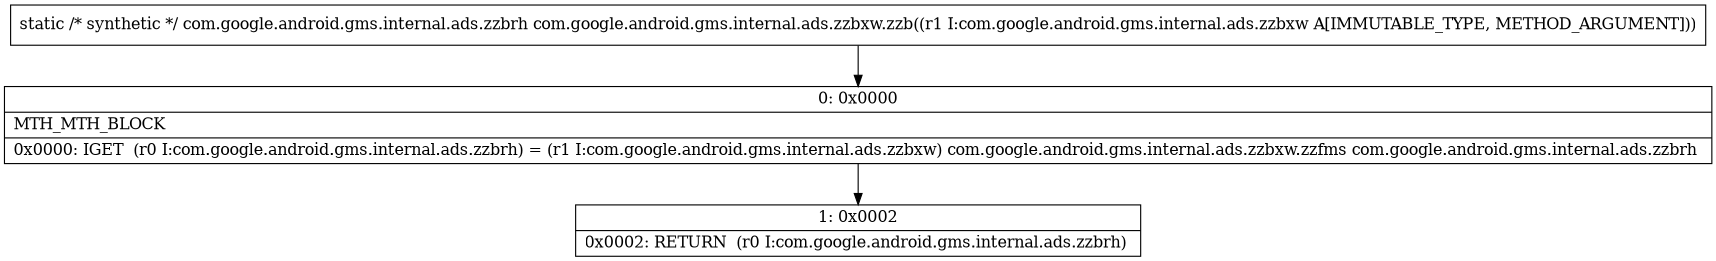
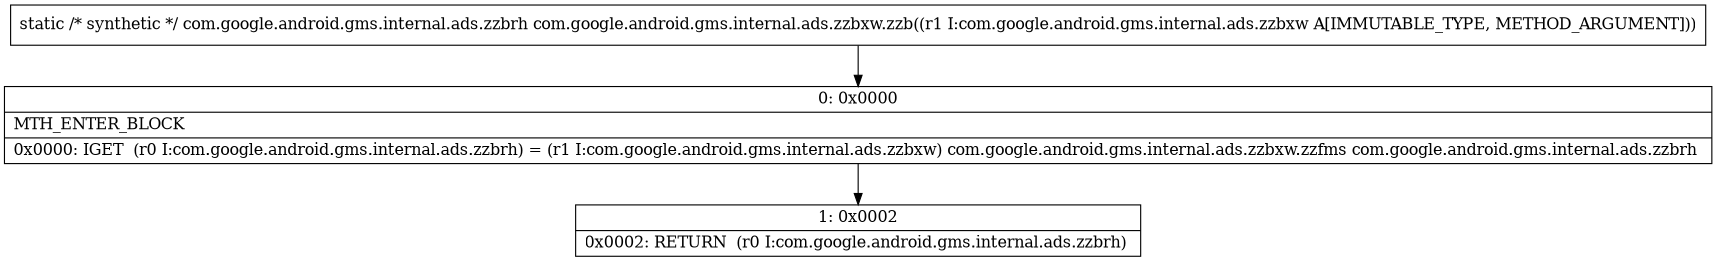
node "0: 0x0000": text "MTH_MTH_BLOCK" -> "MTH_ENTER_BLOCK"
